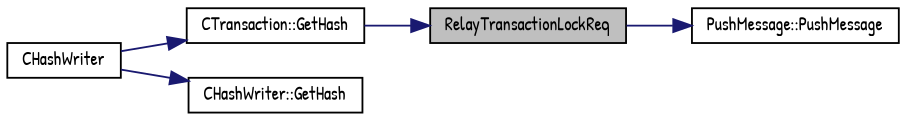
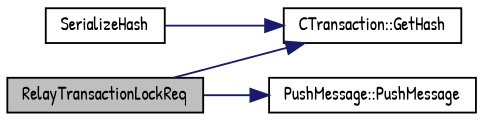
edge "CTransaction::GetHash" -> "RelayTransactionLockReq": reversed
node "CHashWriter": label "CHashWriter" -> "SerializeHash"
node "CHashWriter::GetHash": removed
